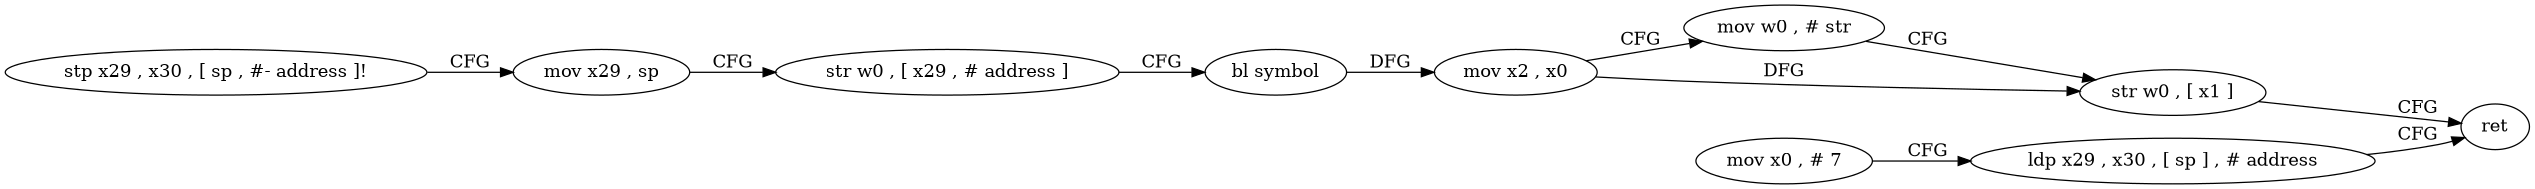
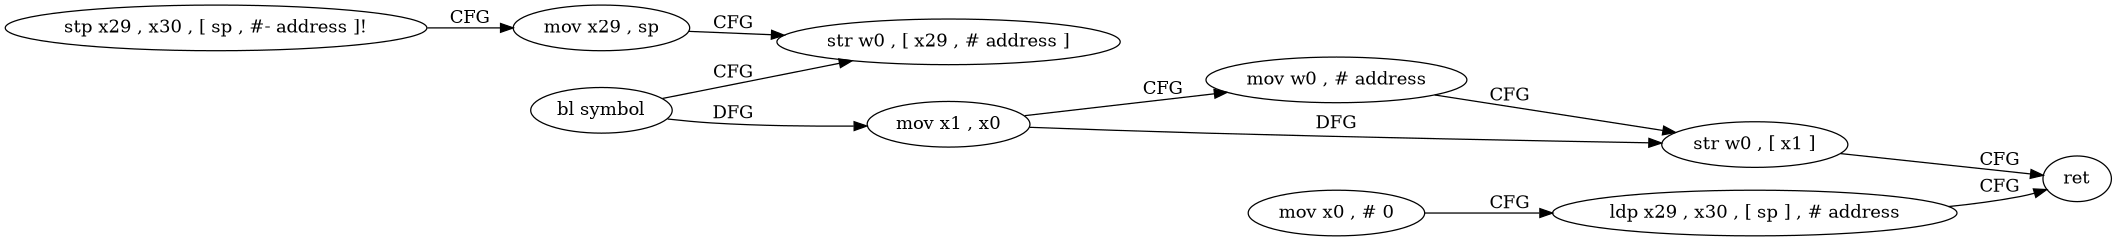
node "mov w0 , # str": label "mov w0 , # str" -> "mov w0 , # address"
edge "str w0 , [ x29 , # address ]" -> "bl symbol": reversed
node "mov x2 , x0": label "mov x2 , x0" -> "mov x1 , x0"
node "mov x0 , # 7": label "mov x0 , # 7" -> "mov x0 , # 0"
